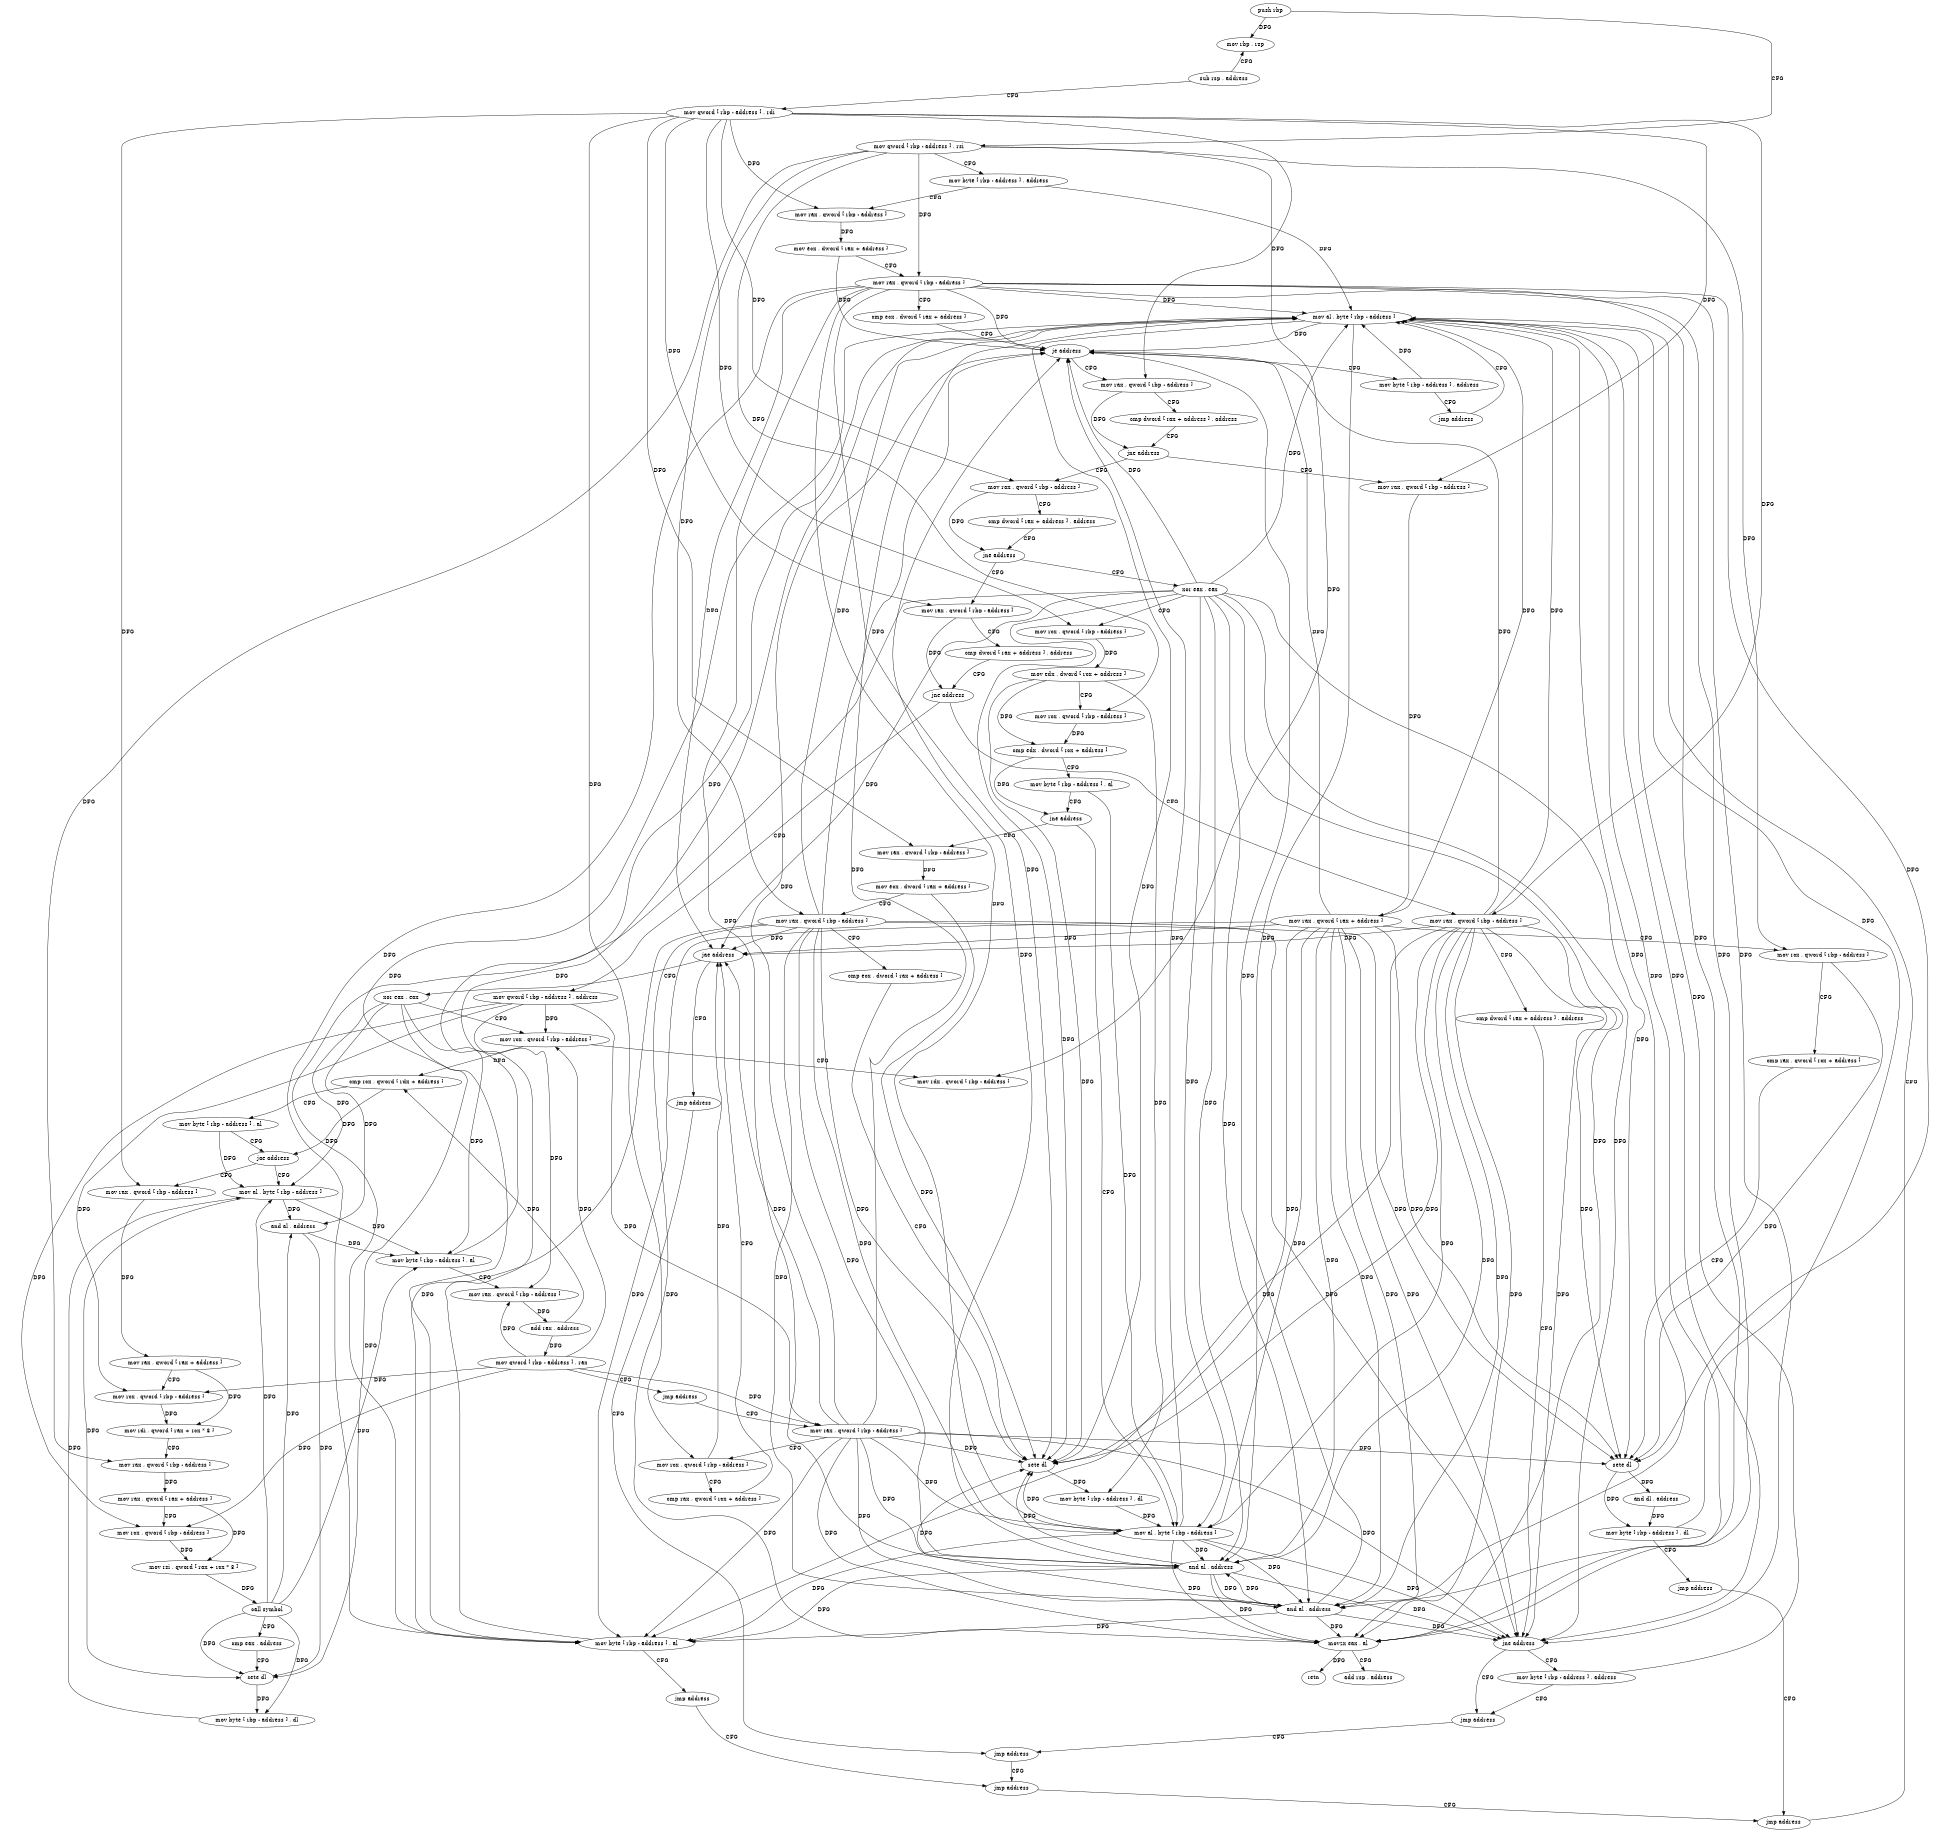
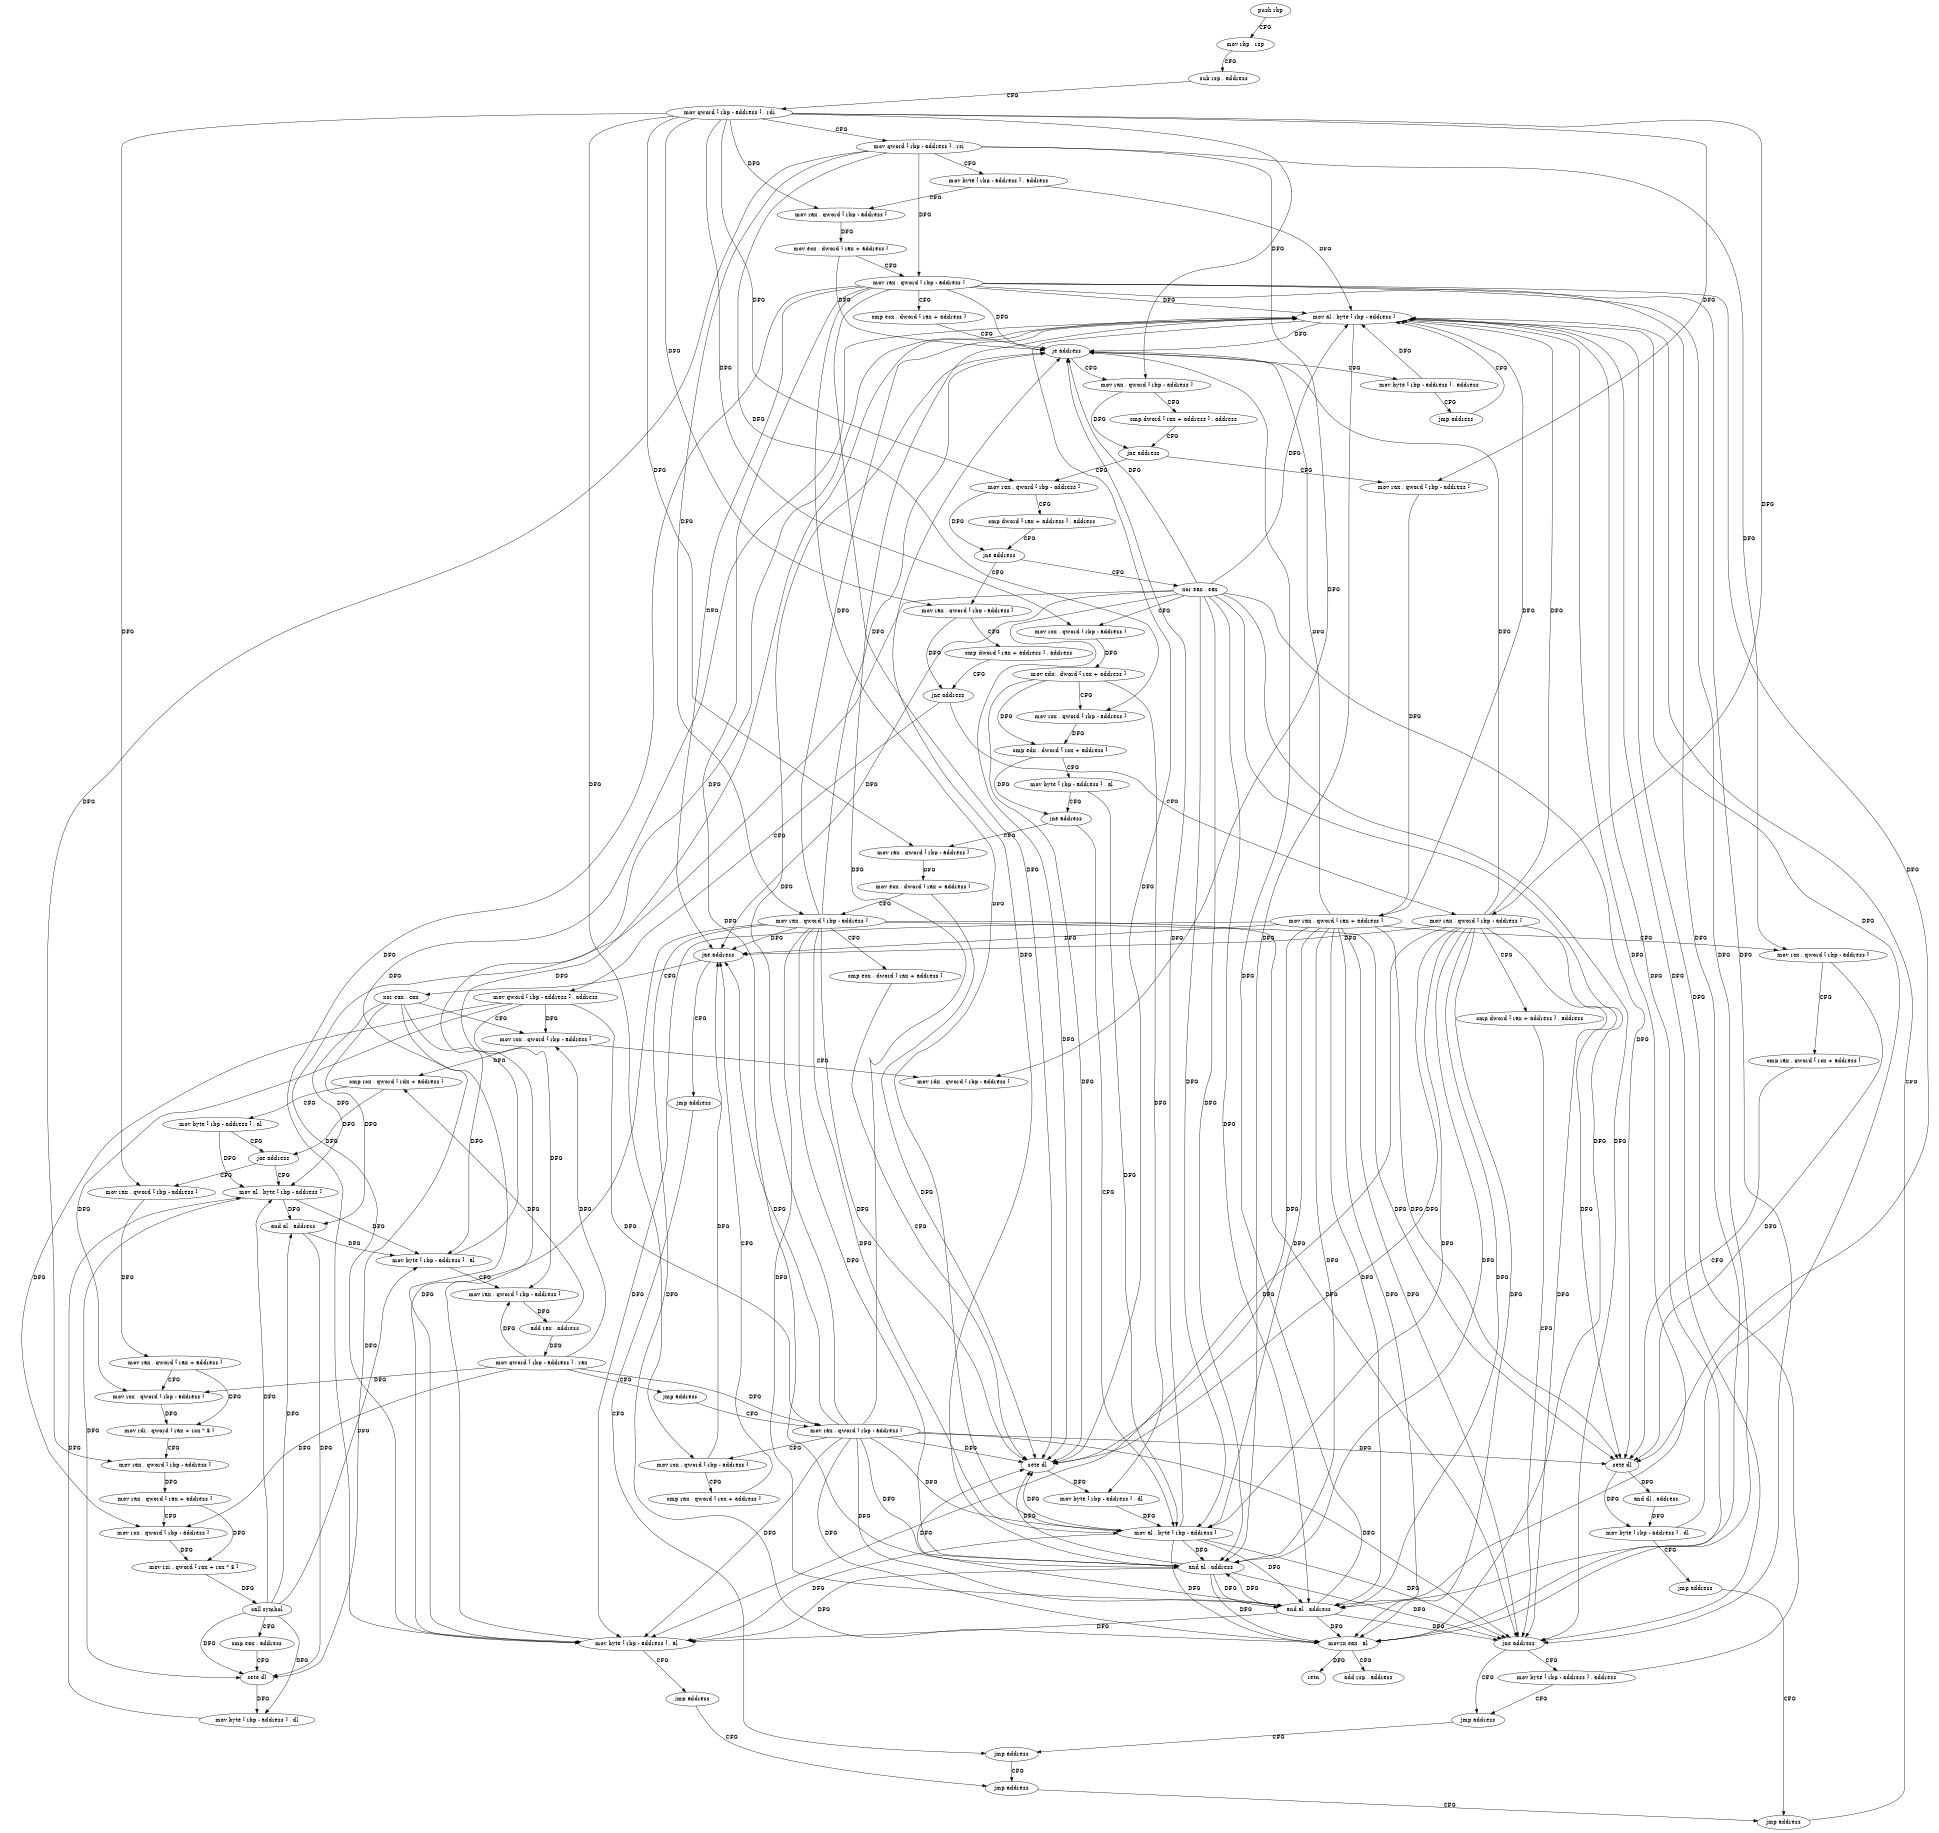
edge "push rbp" -> "mov rbp , rsp": label "DFG" -> "CFG"
edge "sub rsp , address" -> "mov rbp , rsp": reversed
edge "push rbp" -> "mov qword [ rbp - address ] , rsi": now "mov qword [ rbp - address ] , rdi" -> "mov qword [ rbp - address ] , rsi"
